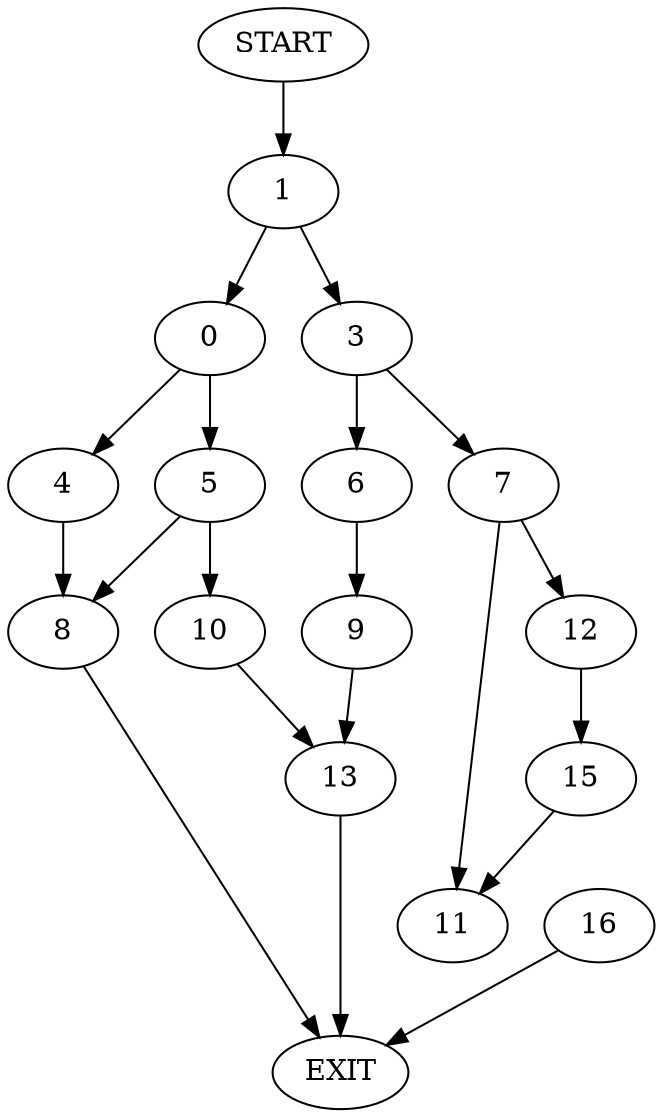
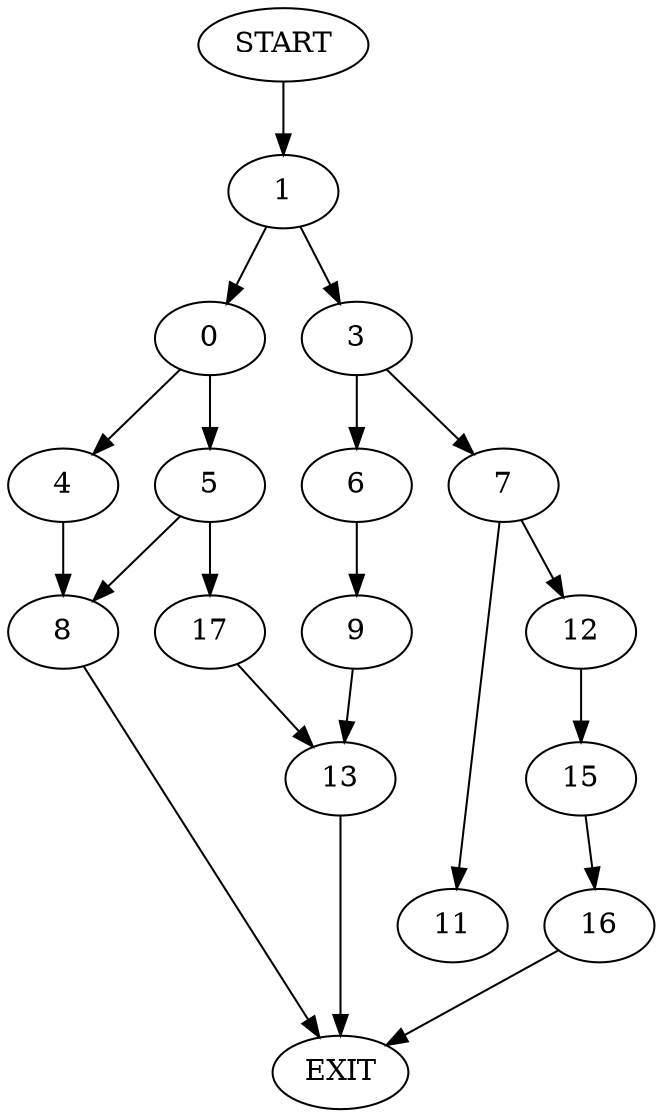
node "10": label "10" -> "17"
edge "15" -> "11": now "15" -> "16"
